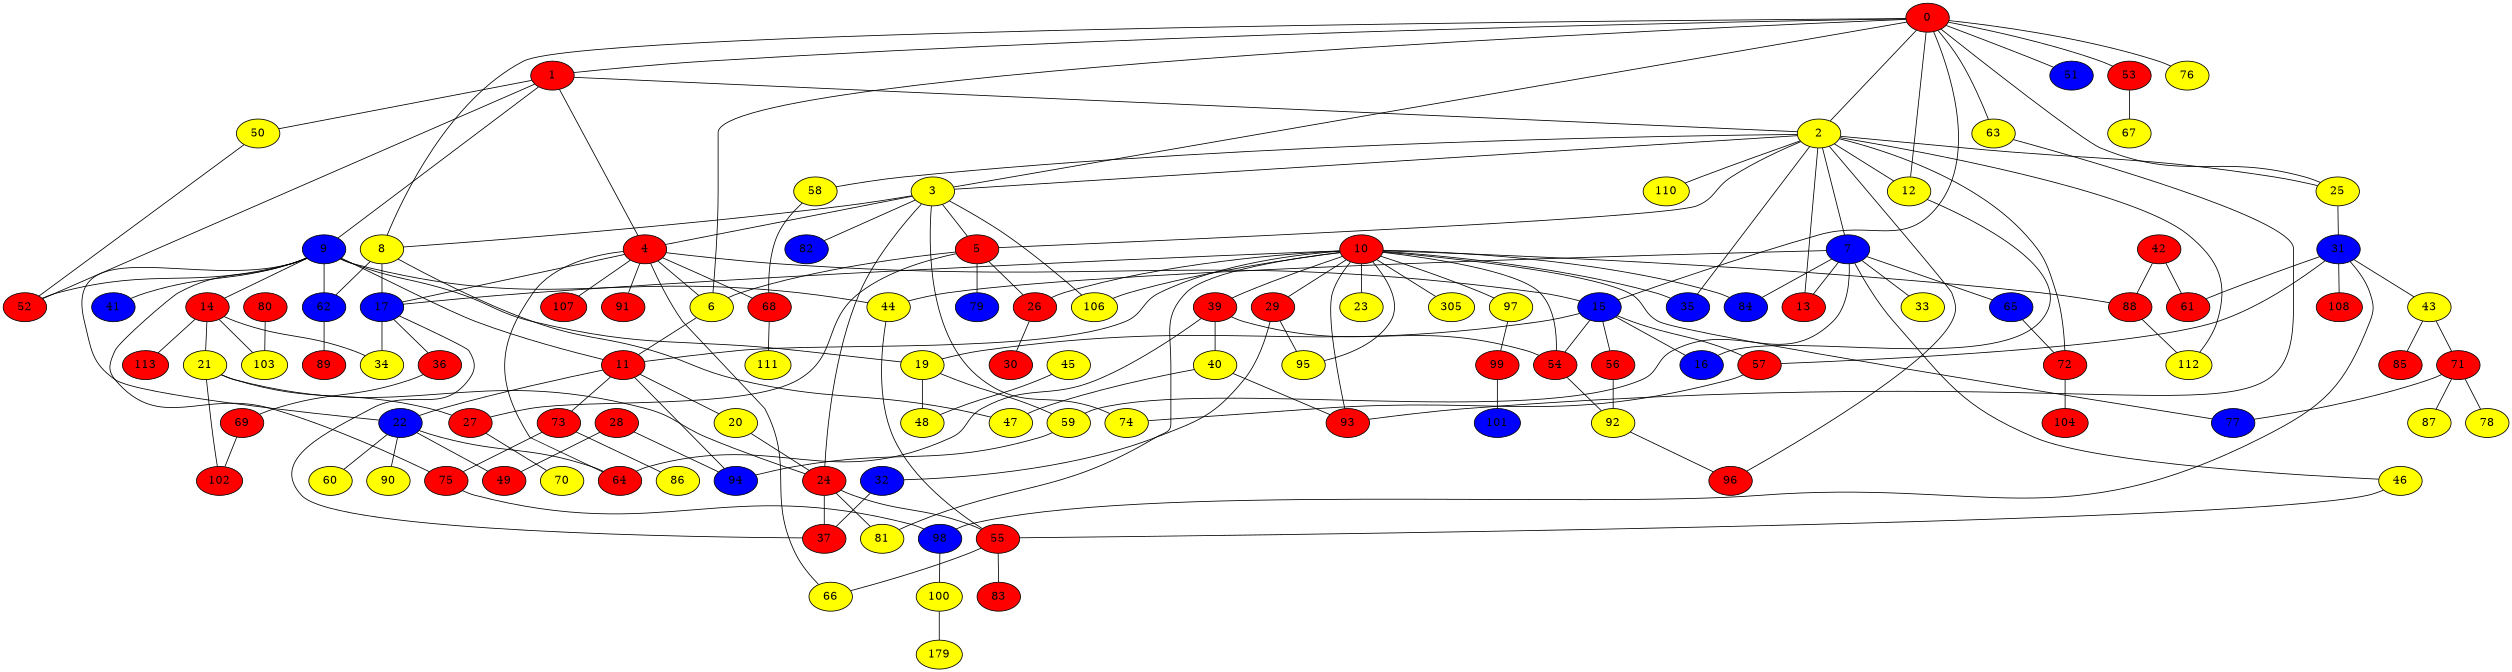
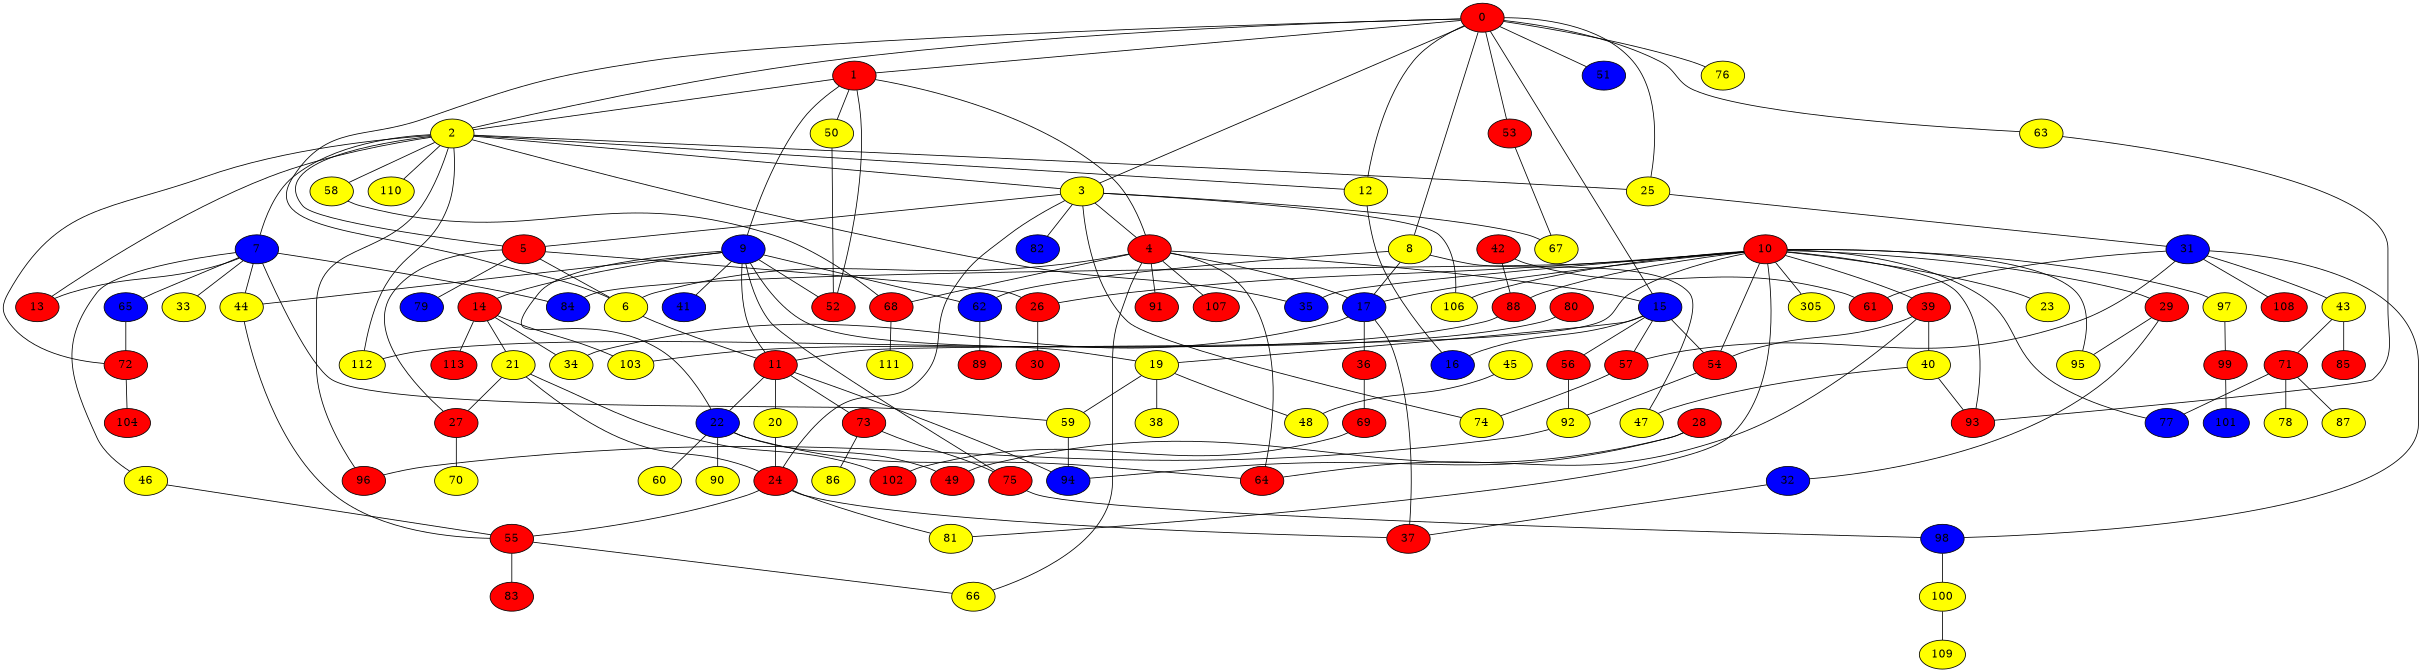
edge "3" -- "8": now "3" -- "67"
node "38": added
node "179": label "179" -> "109"
